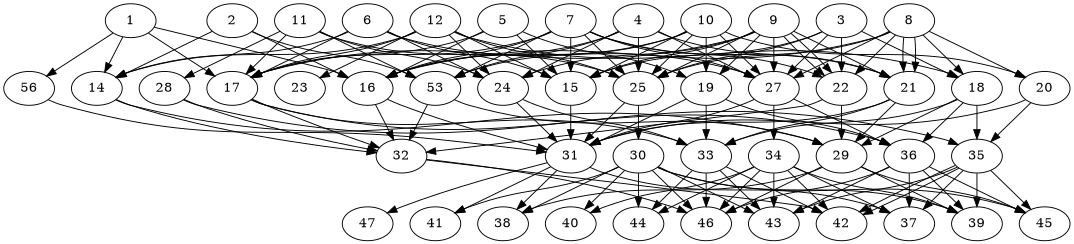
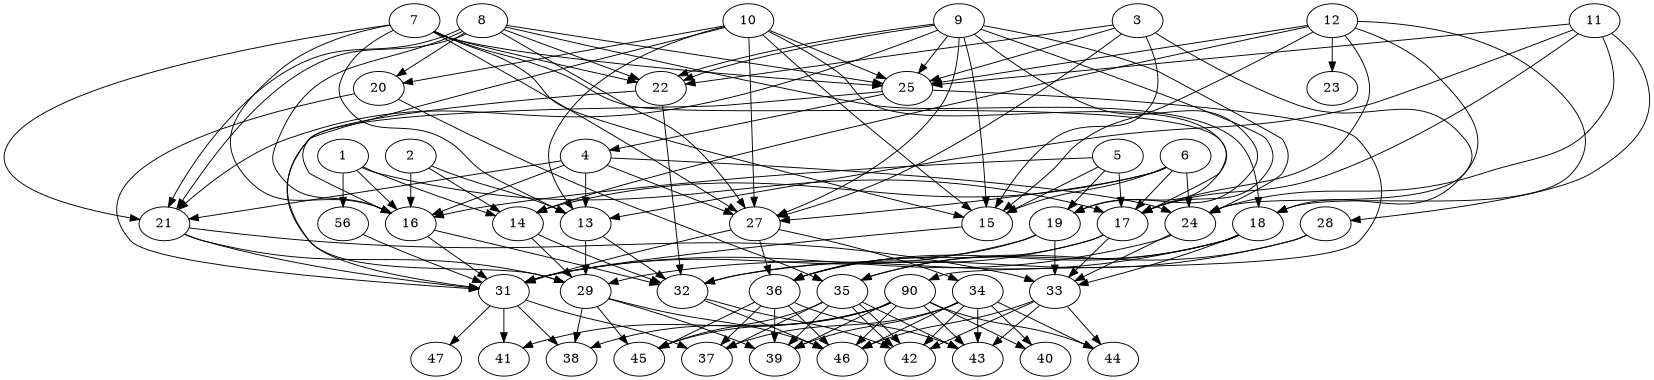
edge "4" -> "25": reversed
node "53": label "53" -> "13"
node "30": label "30" -> "90"
